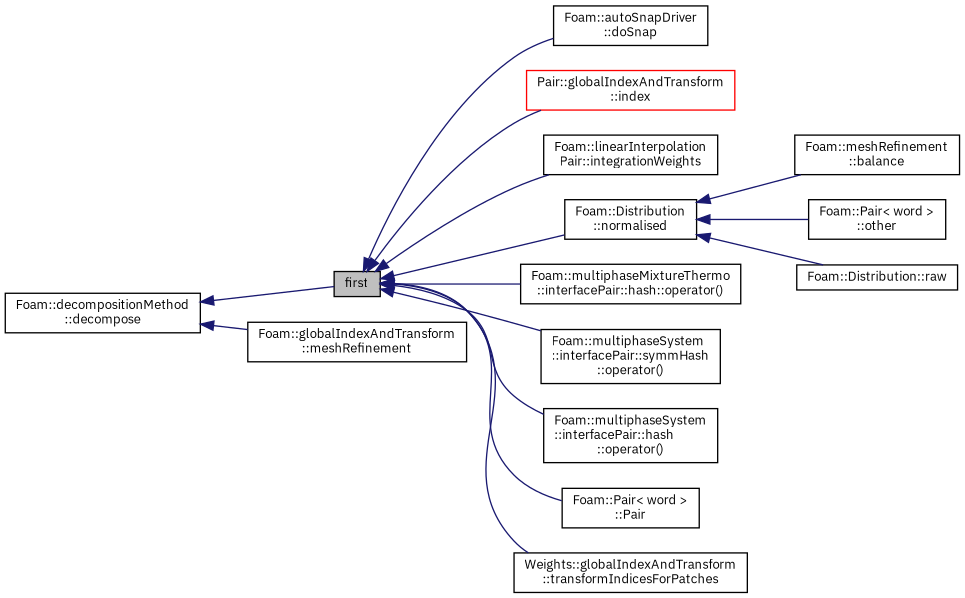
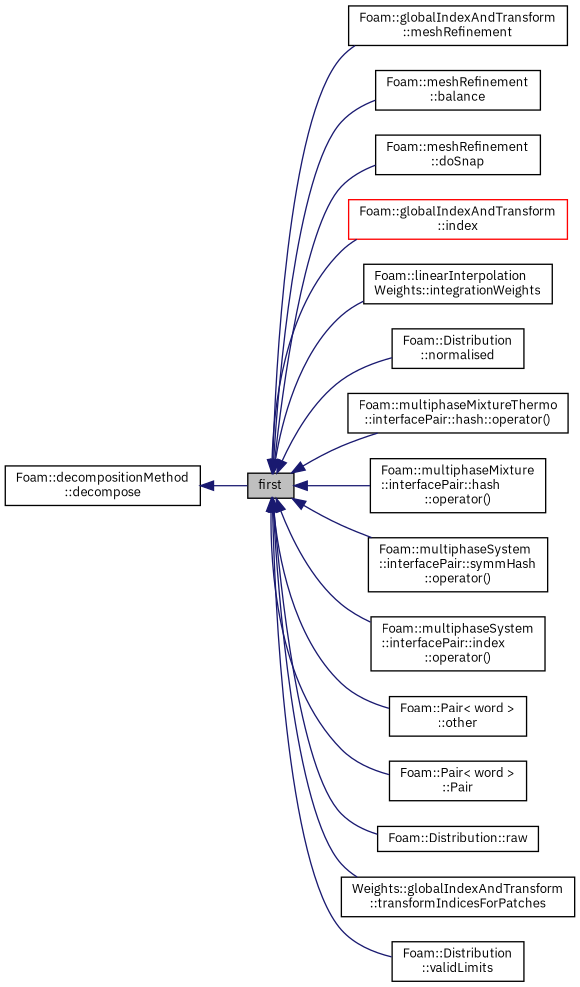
node "Foam::autoSnapDriver ::doSnap": label "Foam::autoSnapDriver ::doSnap" -> "Foam::meshRefinement ::doSnap"
node "Pair::globalIndexAndTransform ::index": label "Pair::globalIndexAndTransform ::index" -> "Foam::globalIndexAndTransform ::index"
node "Foam::linearInterpolation Pair::integrationWeights": label "Foam::linearInterpolation Pair::integrationWeights" -> "Foam::linearInterpolation Weights::integrationWeights"
edge "Foam::meshRefinement ::balance" -> "Foam::Distribution ::normalised": now "Foam::meshRefinement ::balance" -> "first"
edge "Foam::Pair< word > ::other" -> "Foam::Distribution ::normalised": now "Foam::Pair< word > ::other" -> "first"
edge "Foam::Distribution::raw" -> "Foam::Distribution ::normalised": now "Foam::Distribution::raw" -> "first"
edge "Foam::globalIndexAndTransform ::meshRefinement" -> "Foam::decompositionMethod ::decompose": now "Foam::globalIndexAndTransform ::meshRefinement" -> "first"
node "Foam::multiphaseSystem ::interfacePair::hash ::operator()": label "Foam::multiphaseSystem ::interfacePair::hash ::operator()" -> "Foam::multiphaseSystem ::interfacePair::index ::operator()"
node "Foam::multiphaseMixture ::interfacePair::hash ::operator()": added
node "Foam::Distribution ::validLimits": added
